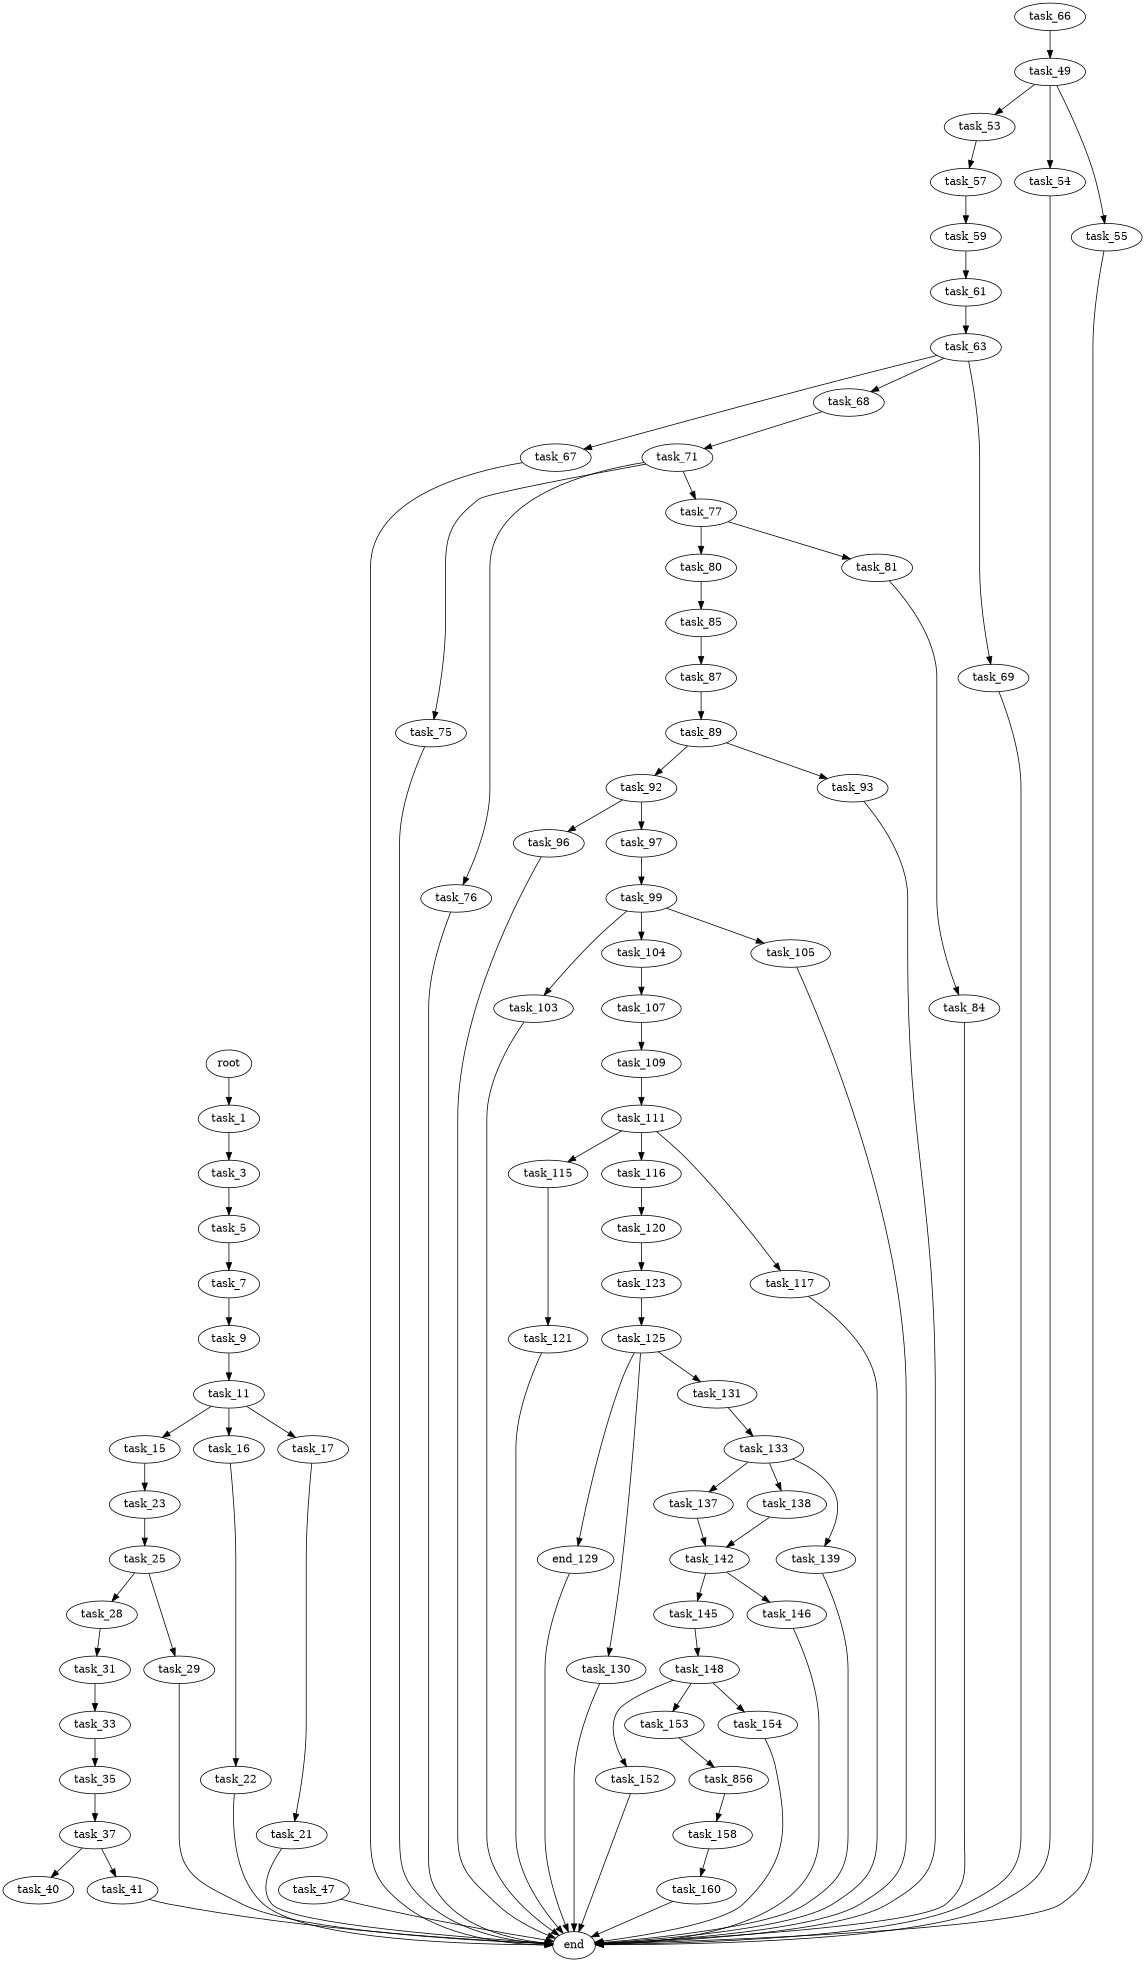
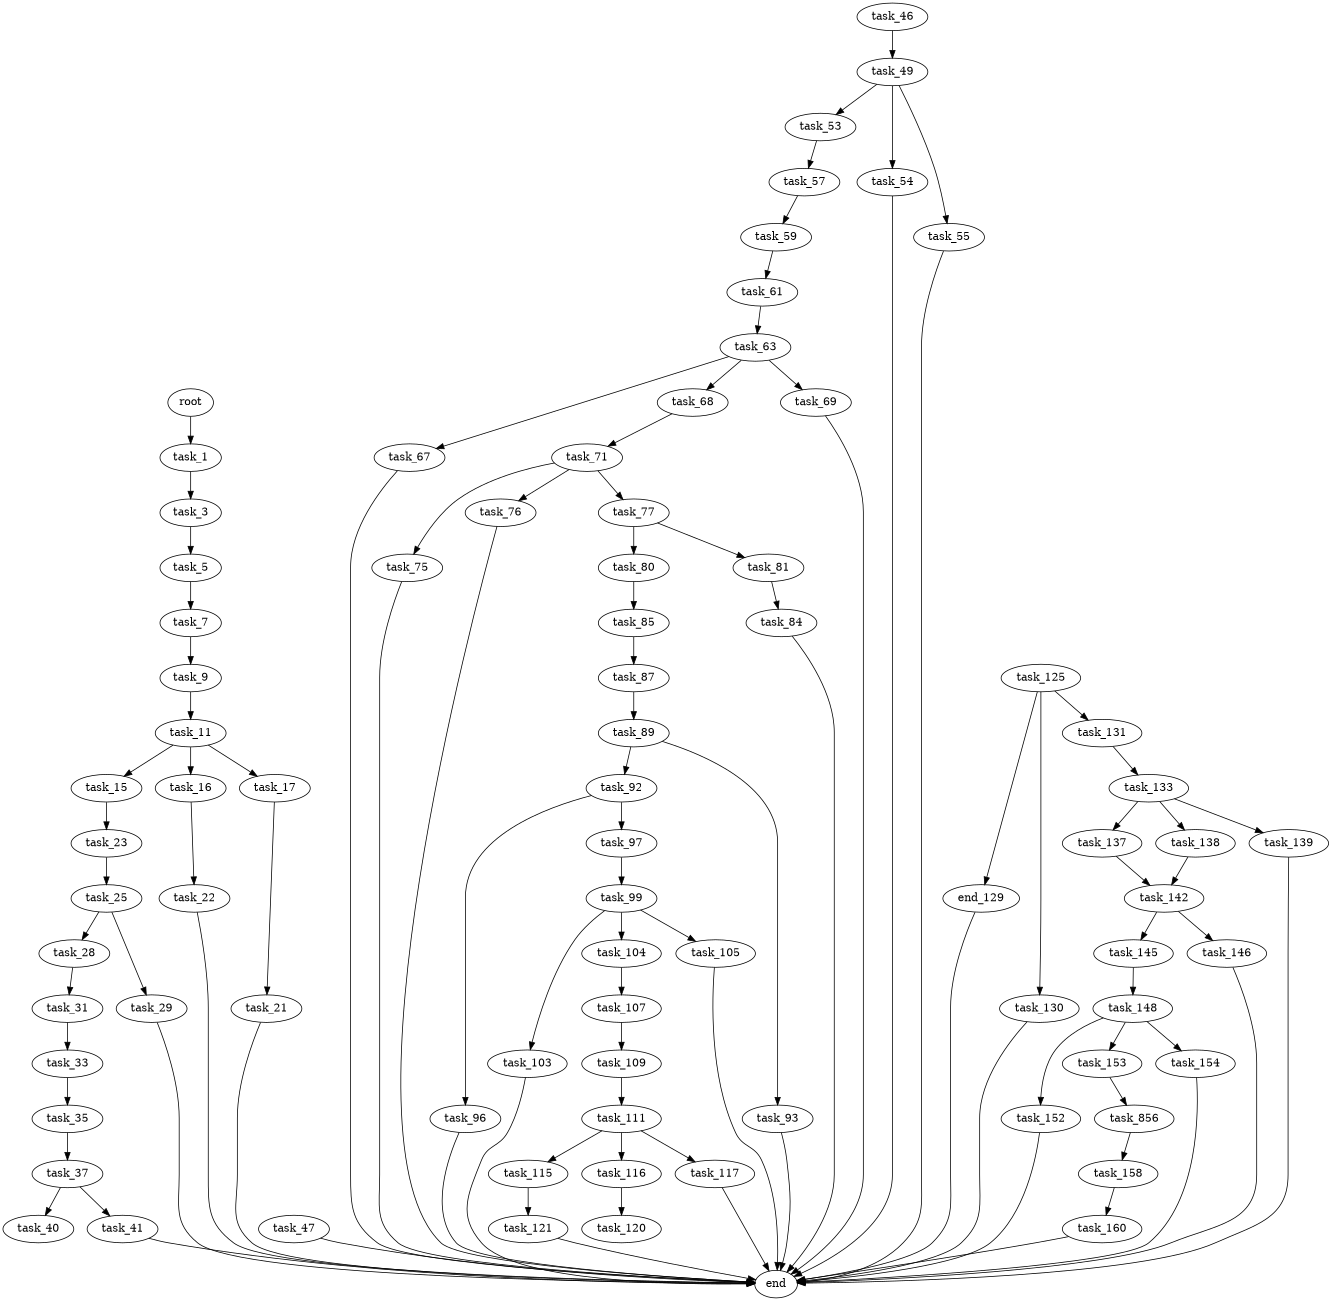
node "task_66": label "task_66" -> "task_46"
node "task_123": removed
